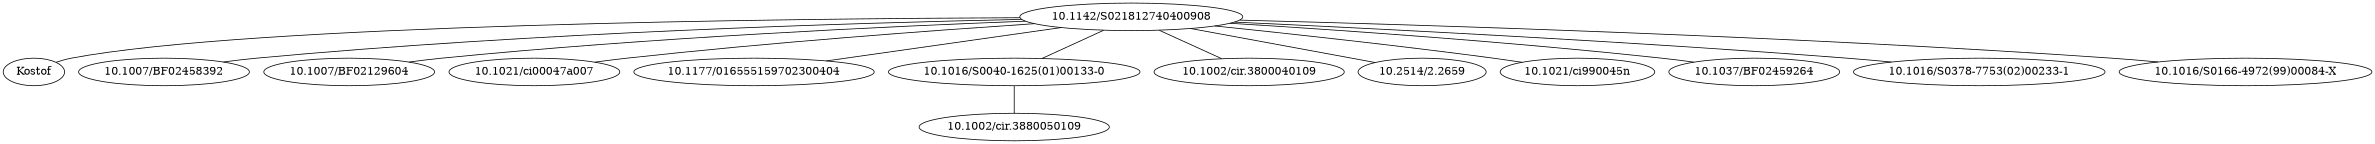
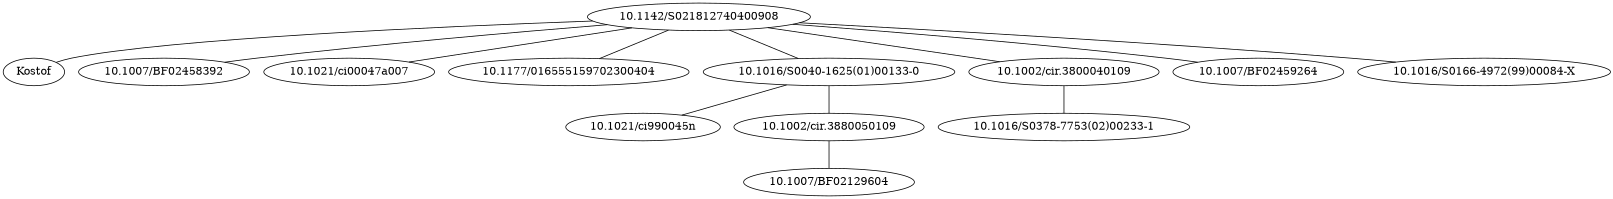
edge "10.1142/S021812740400908" -- "10.1007/BF02129604": now "10.1002/cir.3880050109" -- "10.1007/BF02129604"
edge "10.1142/S021812740400908" -- "10.1016/S0378-7753(02)00233-1": now "10.1002/cir.3800040109" -- "10.1016/S0378-7753(02)00233-1"
edge "10.1142/S021812740400908" -- "10.1021/ci990045n": now "10.1016/S0040-1625(01)00133-0" -- "10.1021/ci990045n"
node "10.2514/2.2659": removed
node "10.1037/BF02459264": label "10.1037/BF02459264" -> "10.1007/BF02459264"
